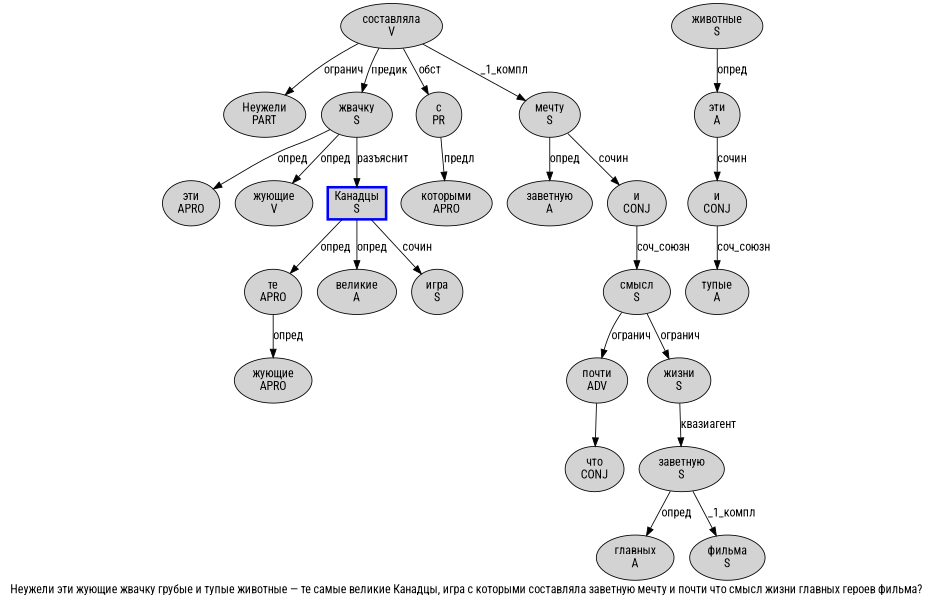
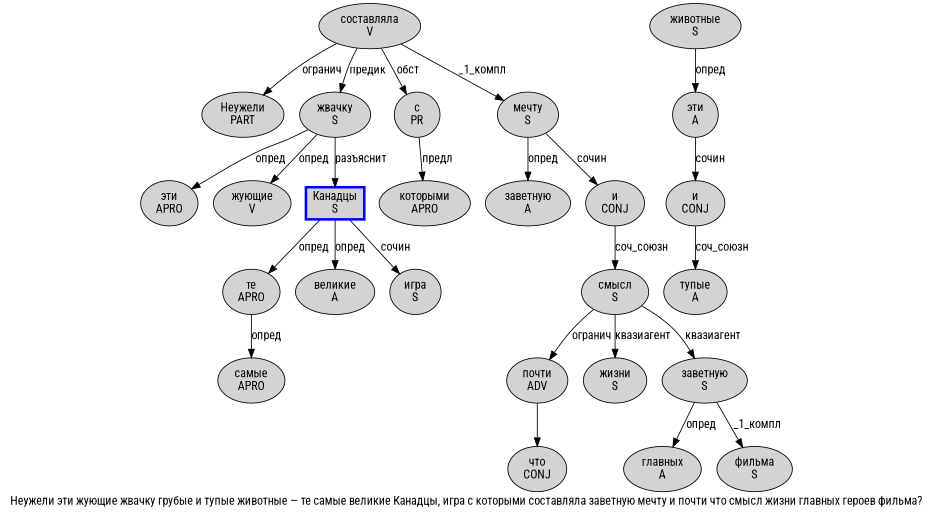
edge "смысл S" -> "жизни S": label "огранич" -> "квазиагент"
node "жующие APRO": label "жующие APRO" -> "самые APRO"
edge "жизни S" -> "заветную S": now "смысл S" -> "заветную S"
